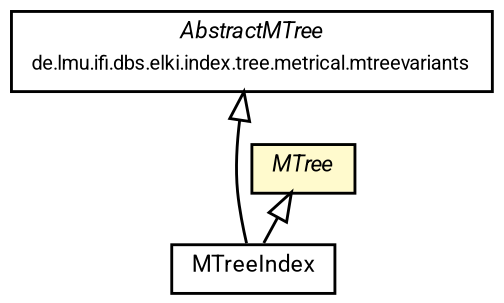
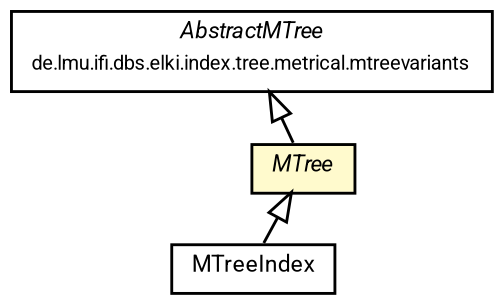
edge "MTreeIndex" -> "AbstractMTree": now "MTree" -> "AbstractMTree"
